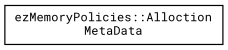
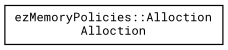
node "ezMemoryPolicies::Alloction MetaData": label "ezMemoryPolicies::Alloction MetaData" -> "ezMemoryPolicies::Alloction Alloction"
